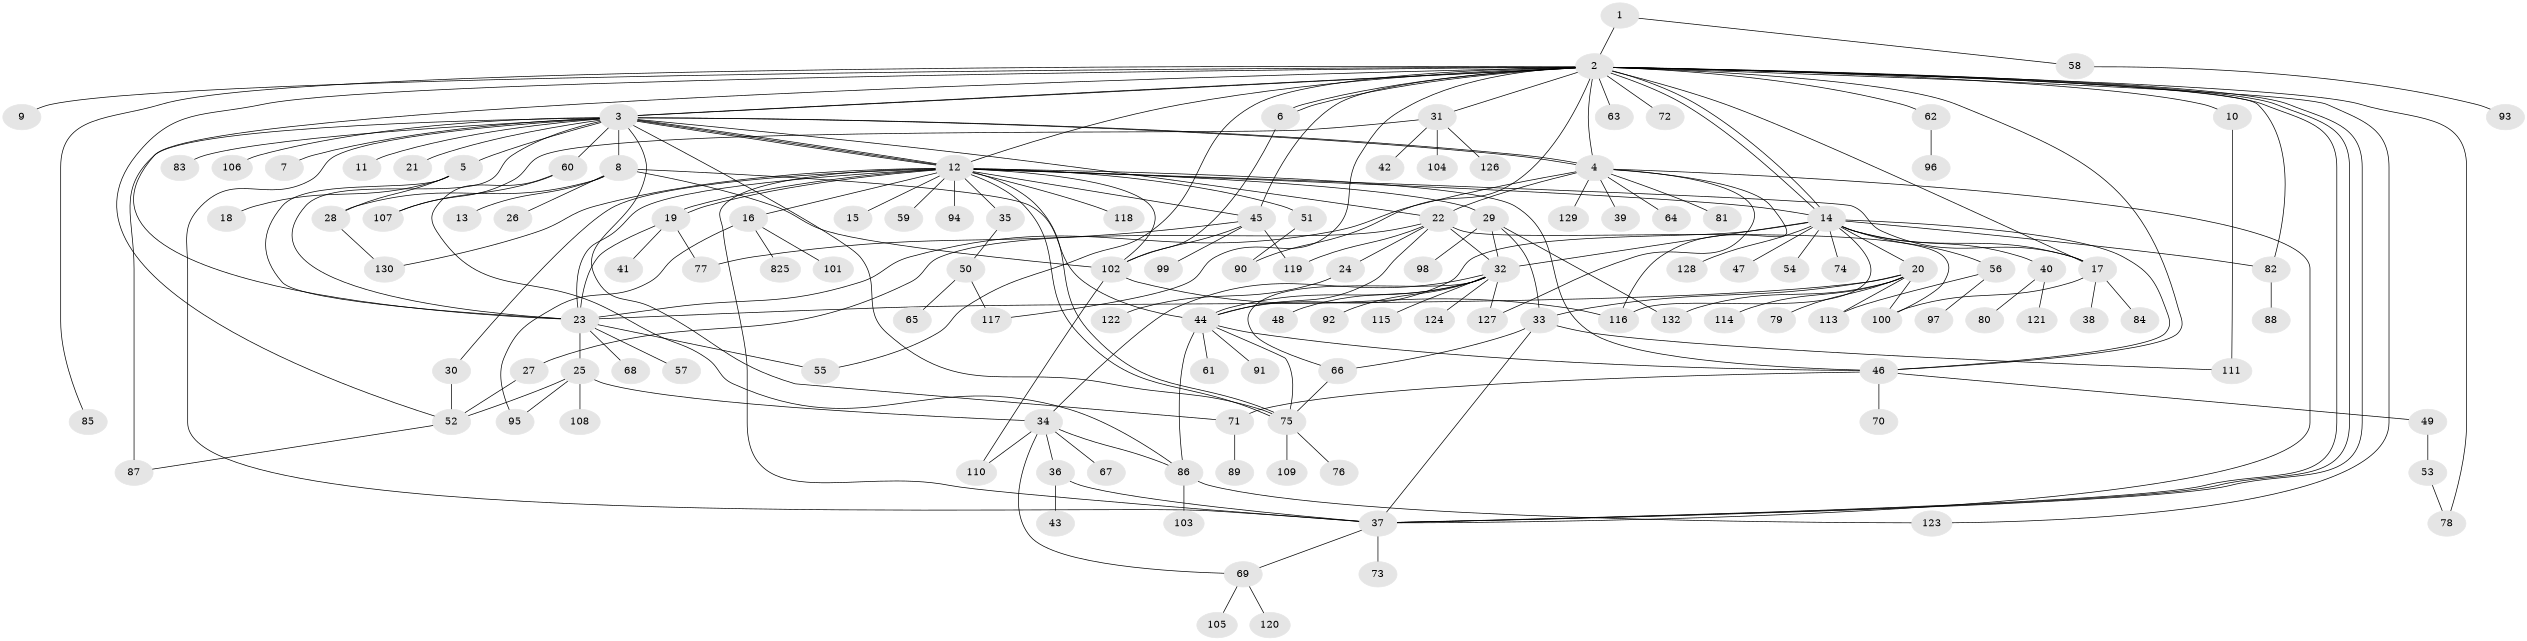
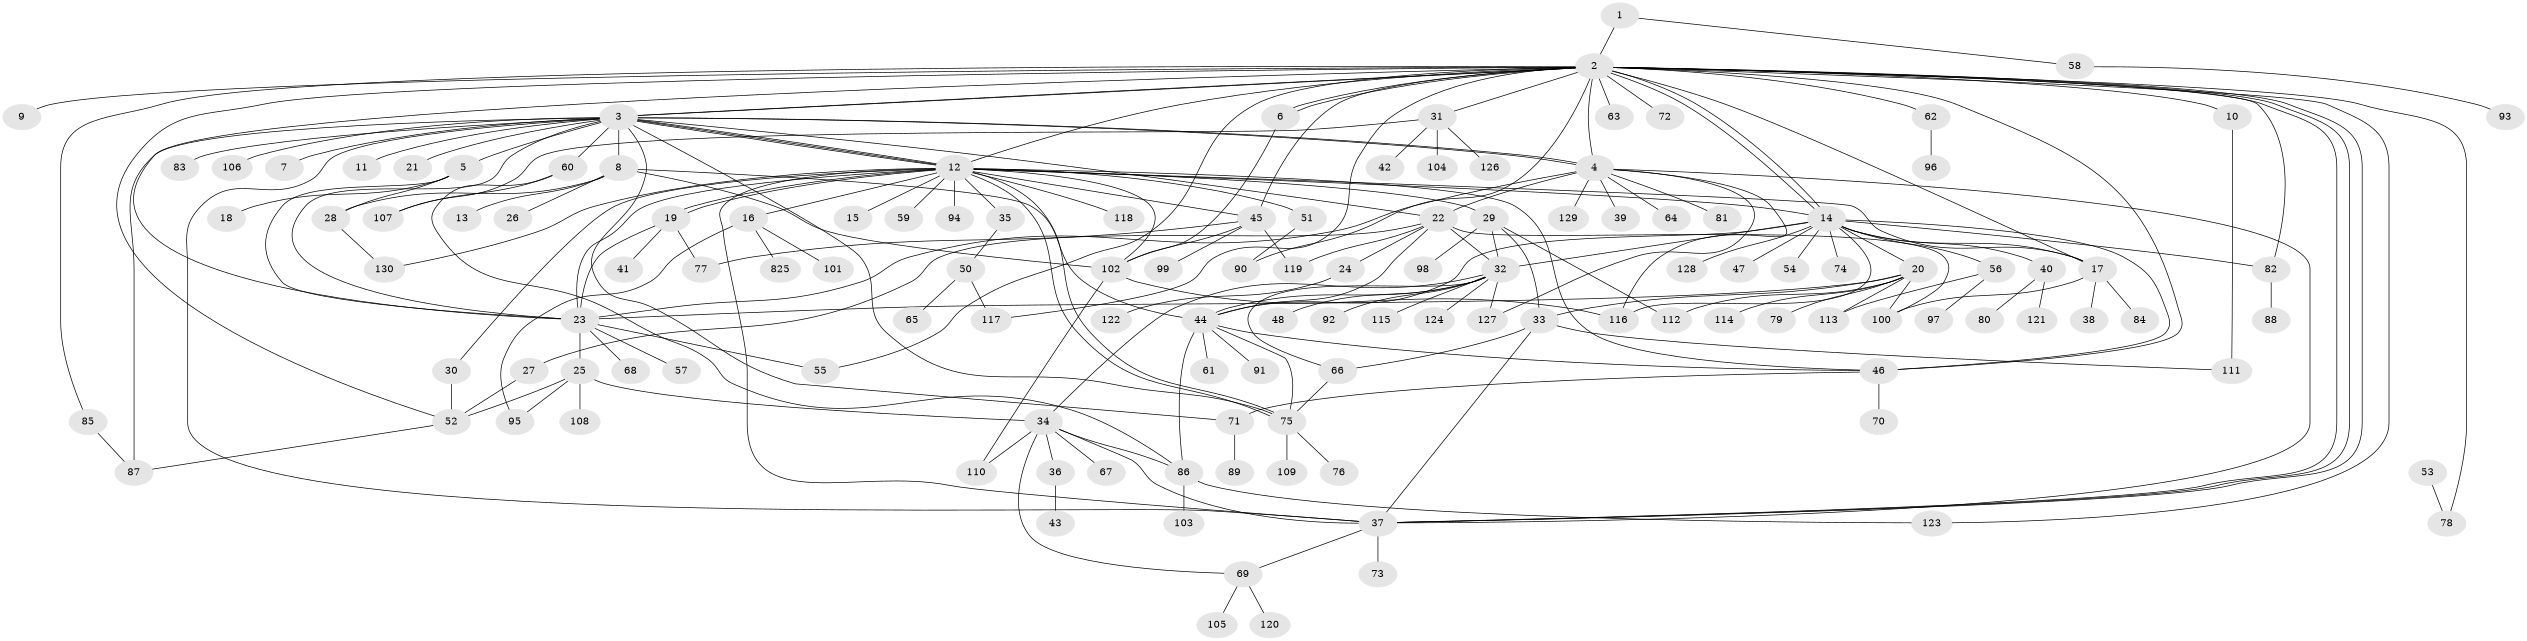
node "132": label "132" -> "112"
node "49": removed
edge "85" -- "87": added
edge "36" -- "37": now "34" -- "37"
